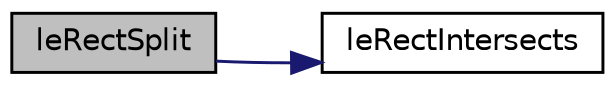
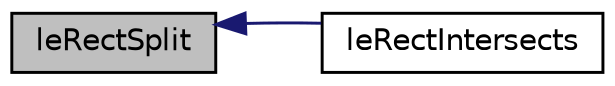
edge "leRectSplit" -> "leRectIntersects": reversed
